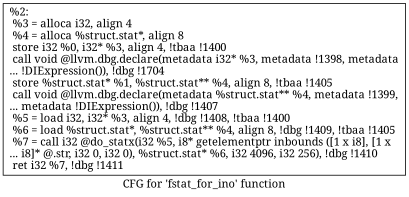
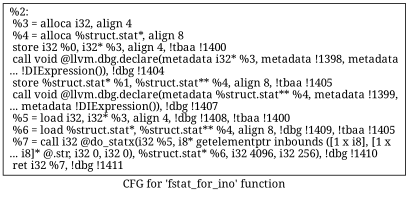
node "%2:": text "... !DIExpression()), !dbg !1704" -> "... !DIExpression()), !dbg !1404"
